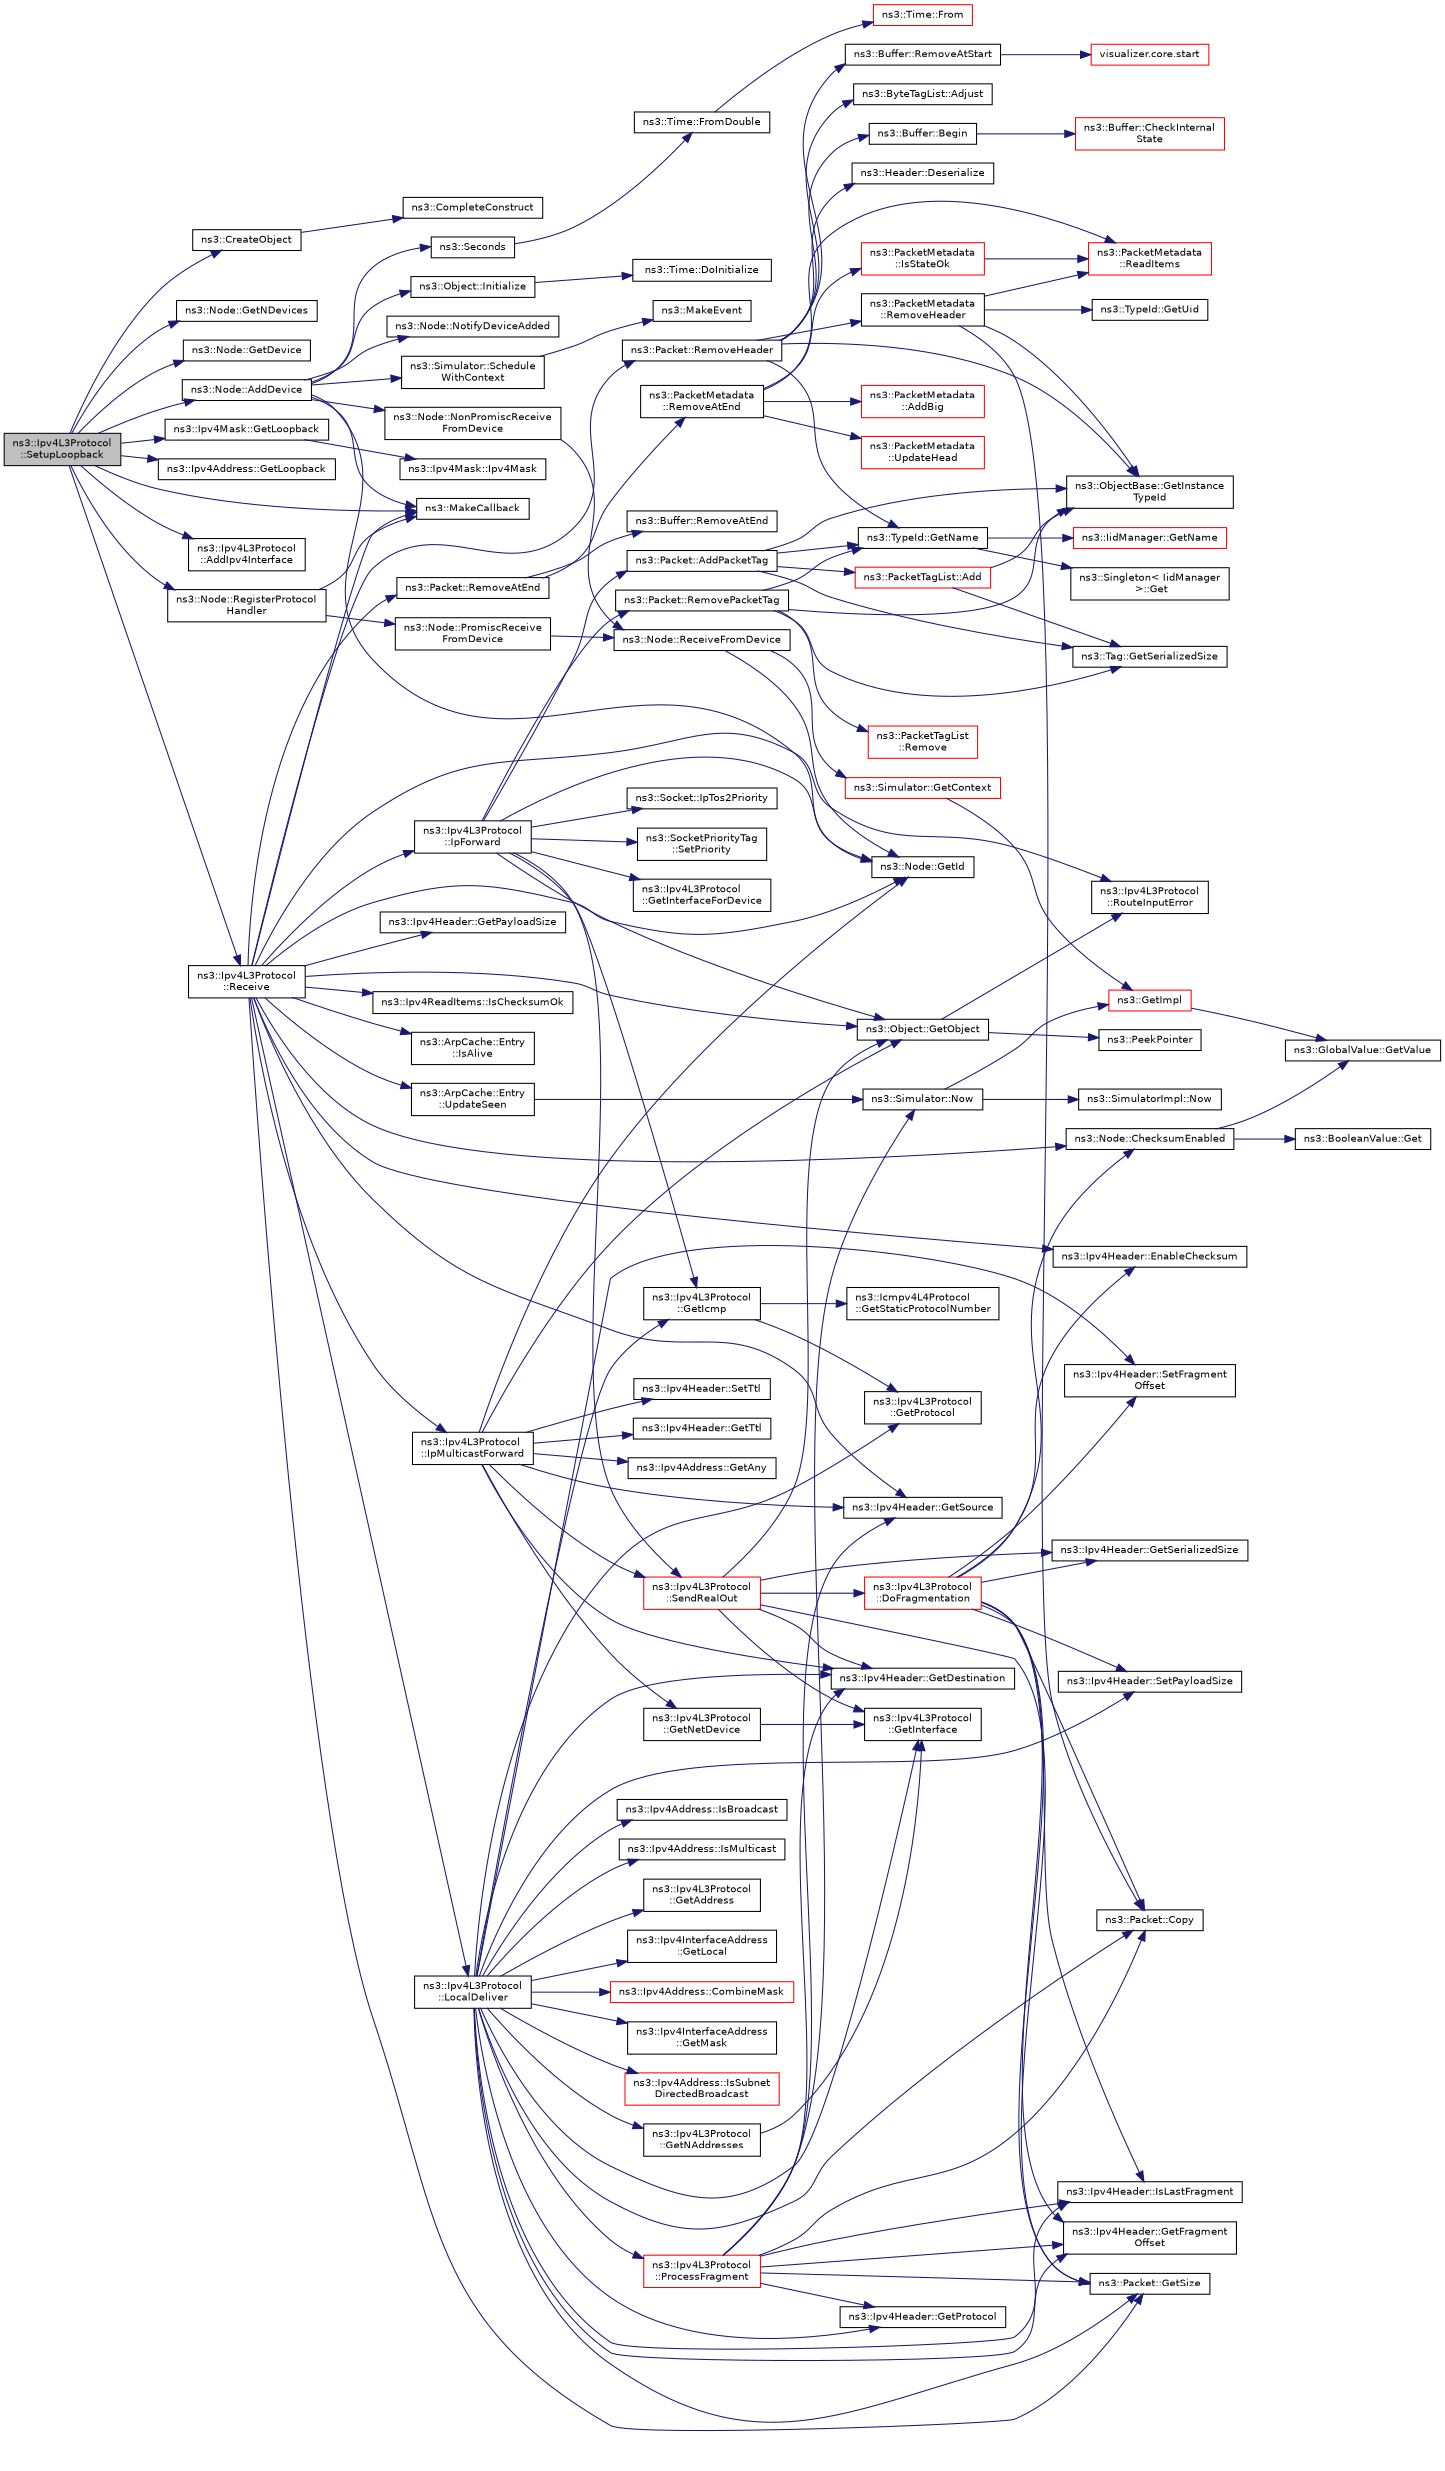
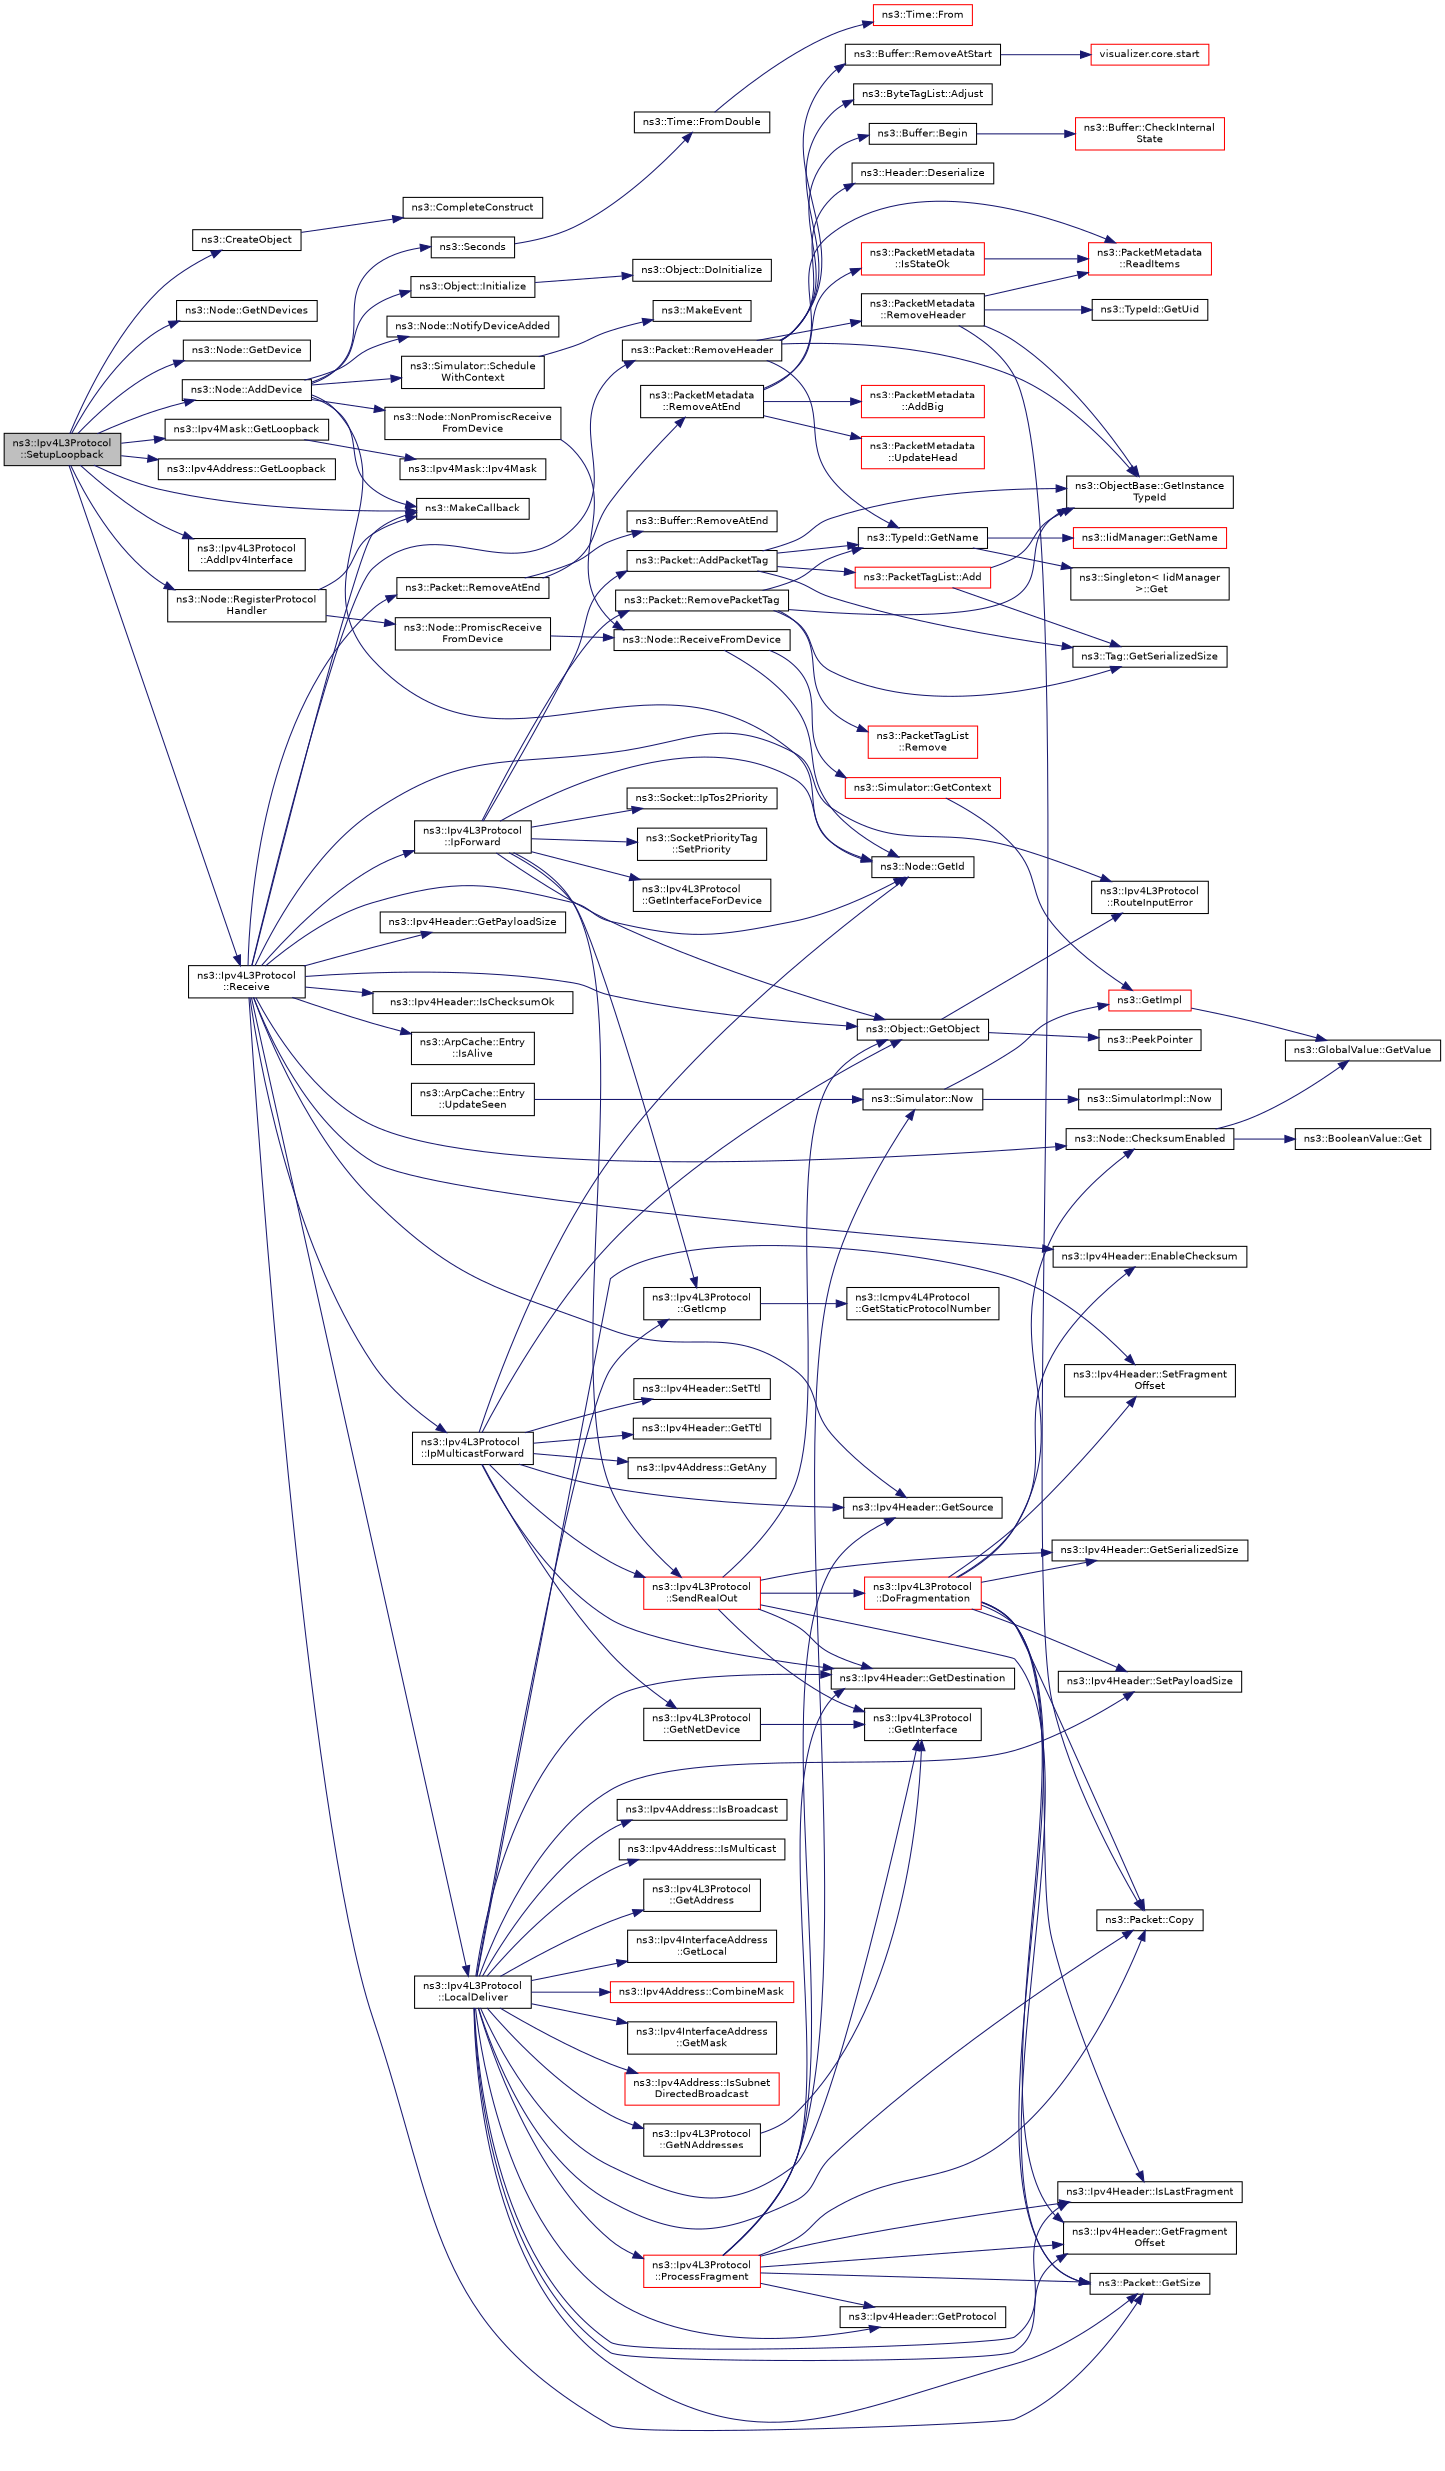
node "ns3::Time::DoInitialize": label "ns3::Time::DoInitialize" -> "ns3::Object::DoInitialize"
node "ns3::Ipv4ReadItems::IsChecksumOk": label "ns3::Ipv4ReadItems::IsChecksumOk" -> "ns3::Ipv4Header::IsChecksumOk"
edge "ns3::Ipv4L3Protocol ::Receive" -> "ns3::ArpCache::Entry ::UpdateSeen": removed
node "ns3::Ipv4L3Protocol ::GetProtocol": removed
